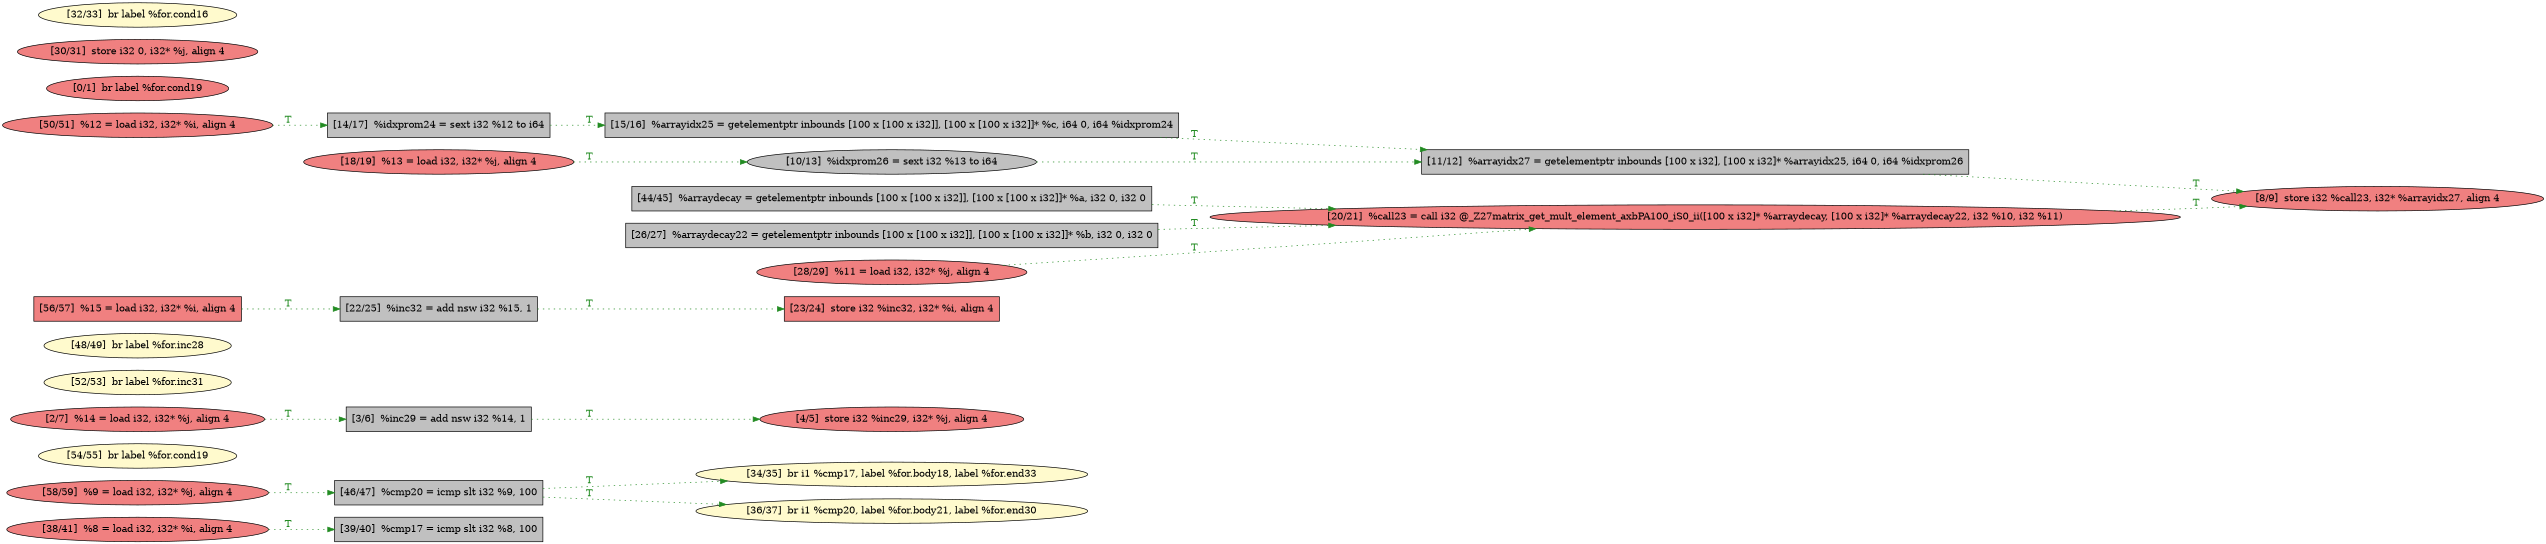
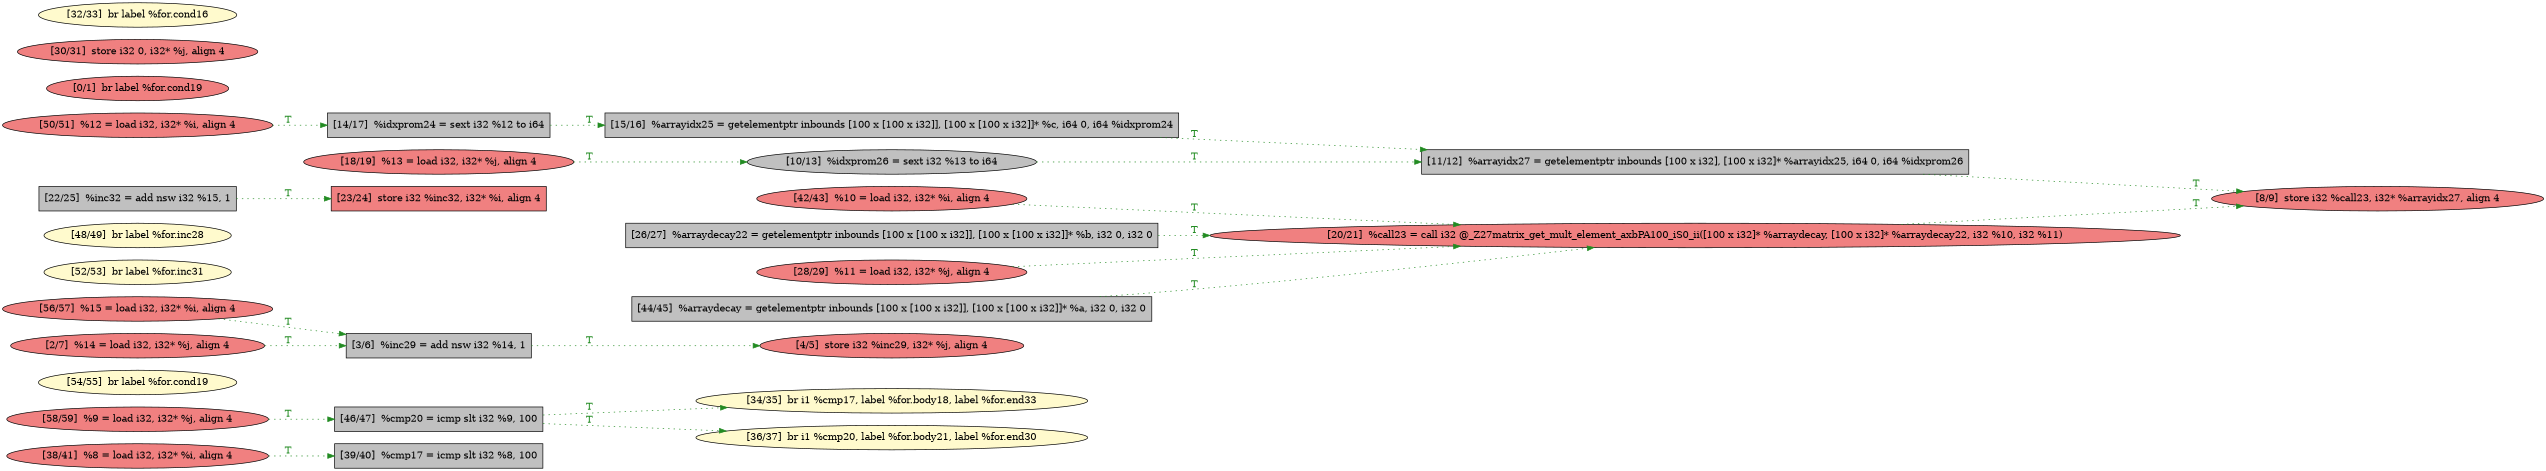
node "[42/43]  %10 = load i32, i32* %i, align 4": added
node "[56/57]  %15 = load i32, i32* %i, align 4": shape box -> ellipse
edge "[56/57]  %15 = load i32, i32* %i, align 4" -> "[22/25]  %inc32 = add nsw i32 %15, 1": now "[56/57]  %15 = load i32, i32* %i, align 4" -> "[3/6]  %inc29 = add nsw i32 %14, 1"
